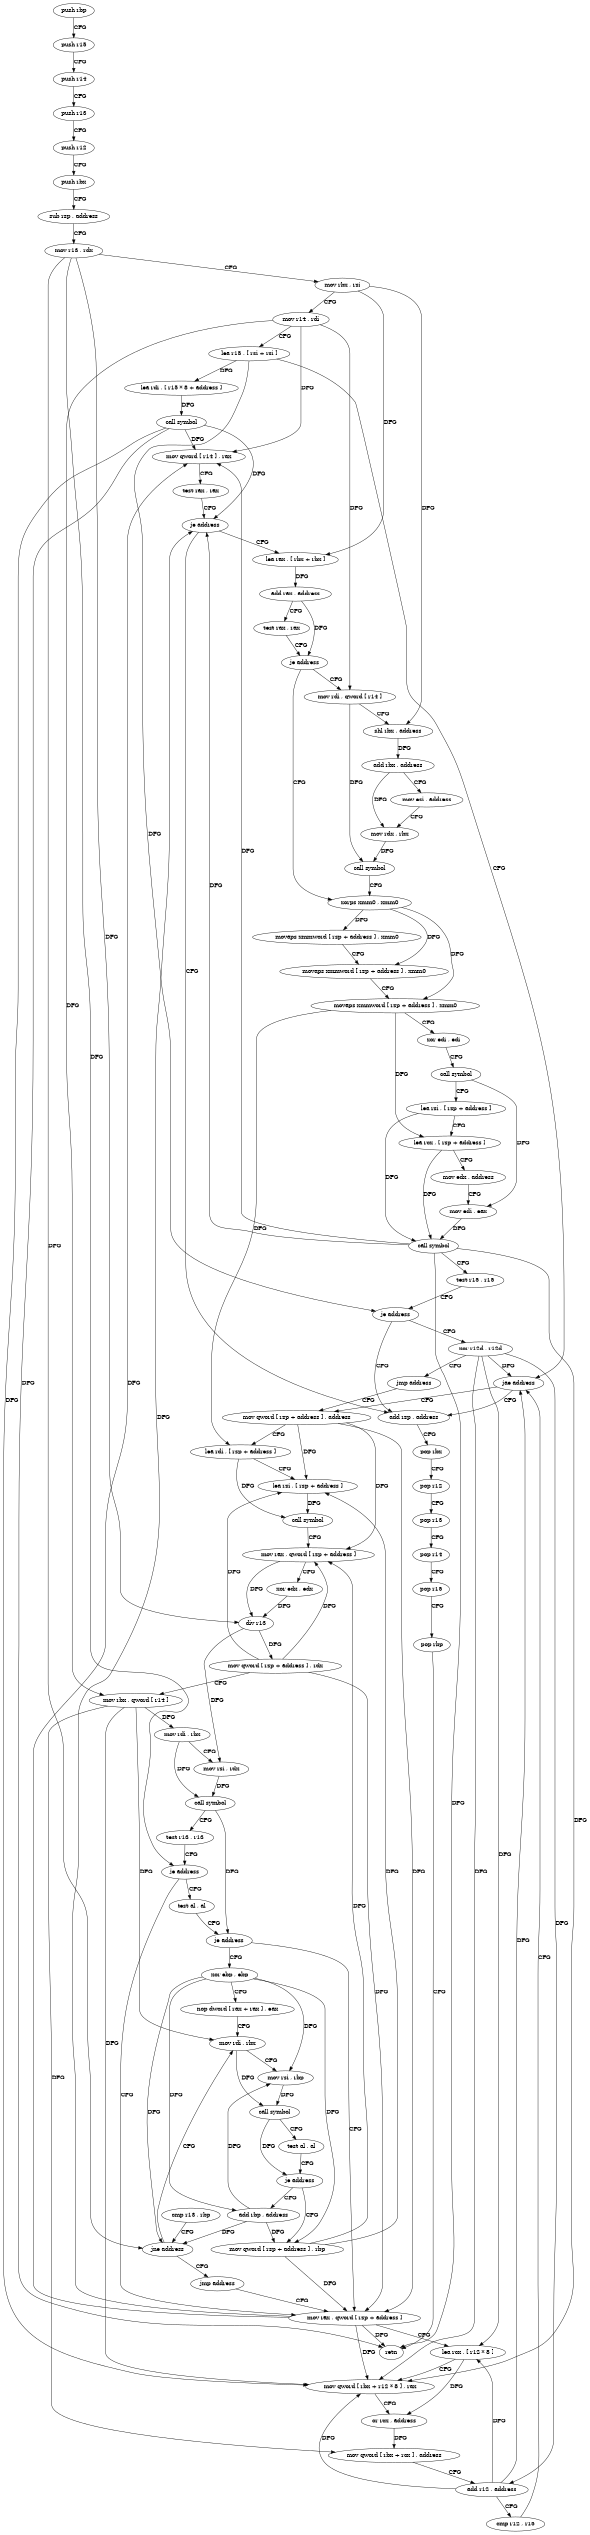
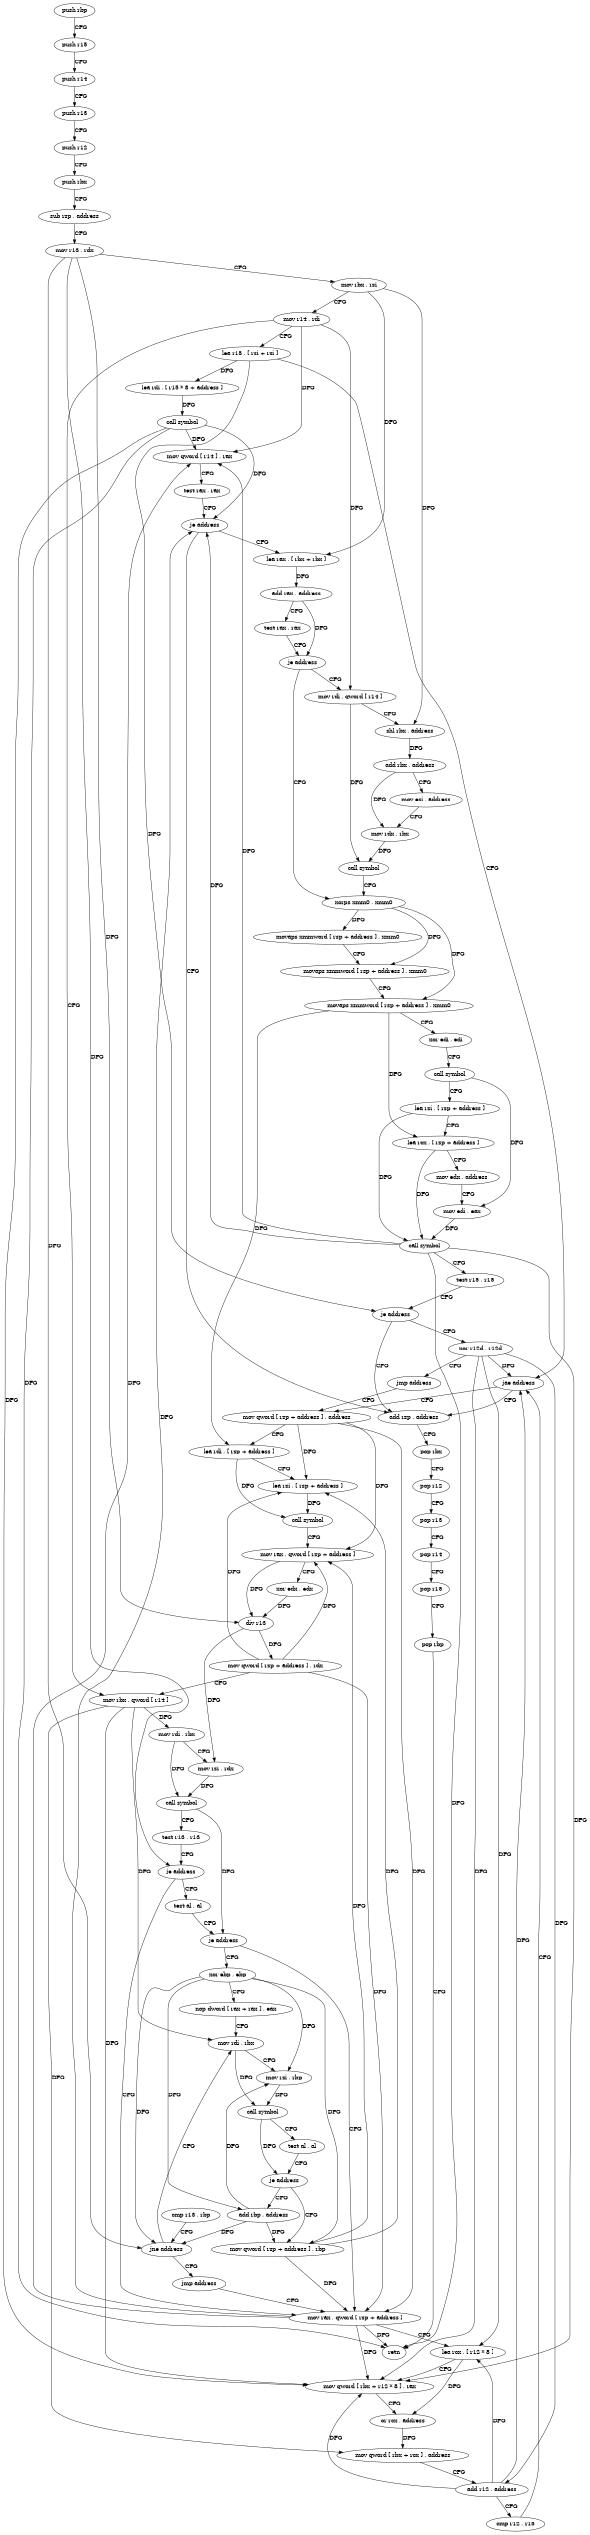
edge "mov r14 , rdi" -> "mov rbx , qword [ r14 ]": label "DFG" -> "CFG"
